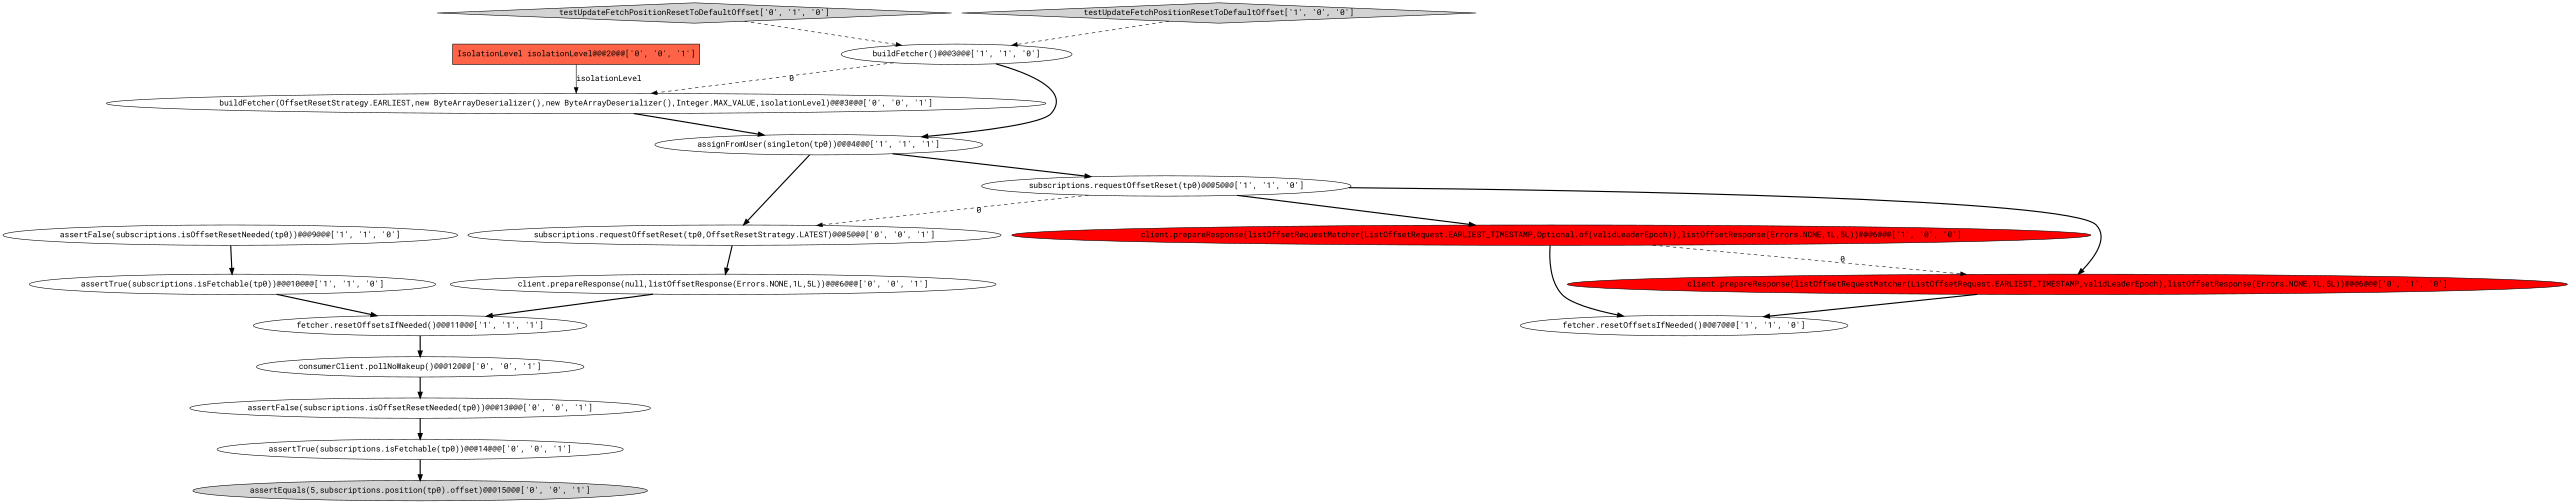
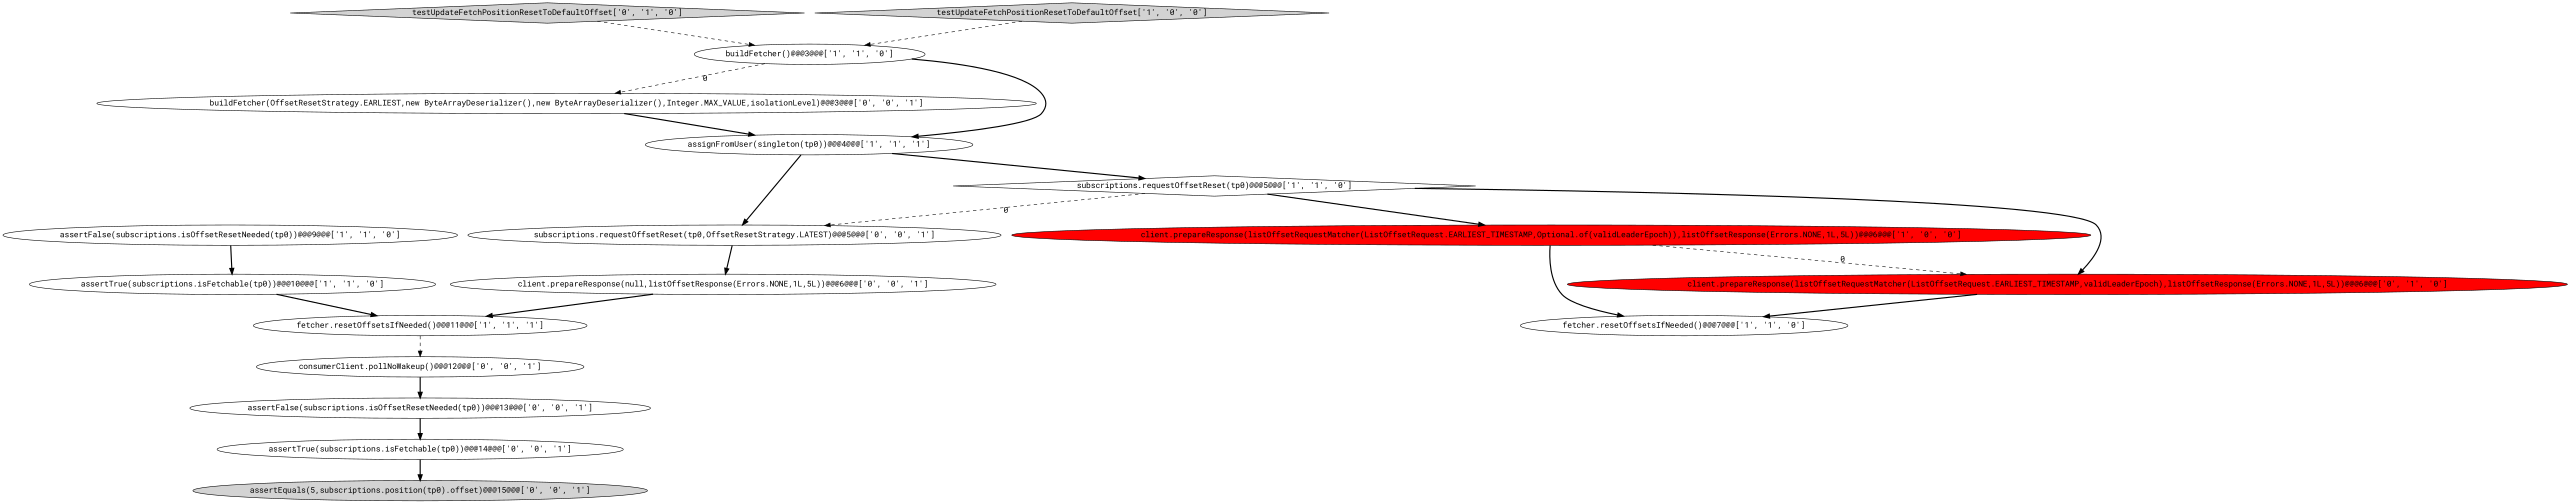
node "IsolationLevel isolationLevel@@@2@@@['0', '0', '1']": removed
node "subscriptions.requestOffsetReset(tp0)@@@5@@@['1', '1', '0']": shape ellipse -> diamond
edge "fetcher.resetOffsetsIfNeeded()@@@11@@@['1', '1', '1']" -> "consumerClient.pollNoWakeup()@@@12@@@['0', '0', '1']": style bold -> dashed
